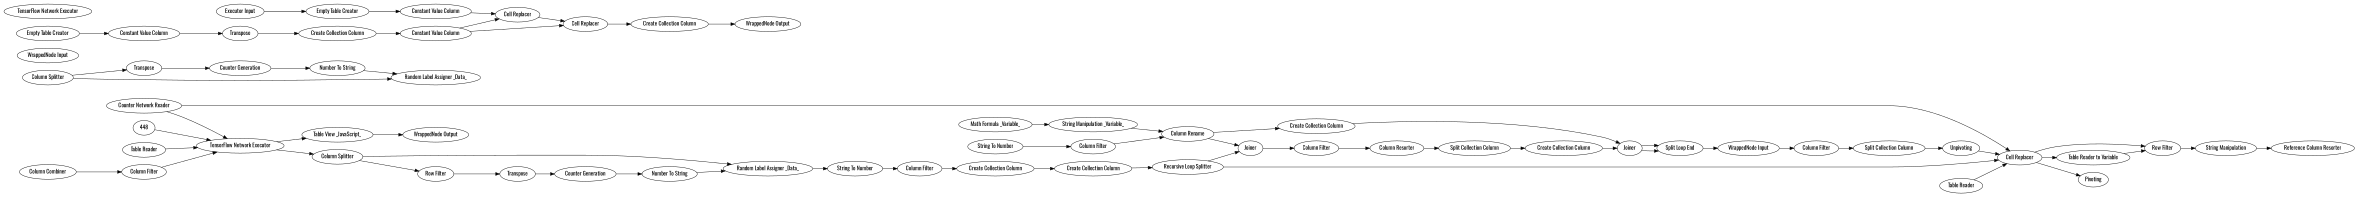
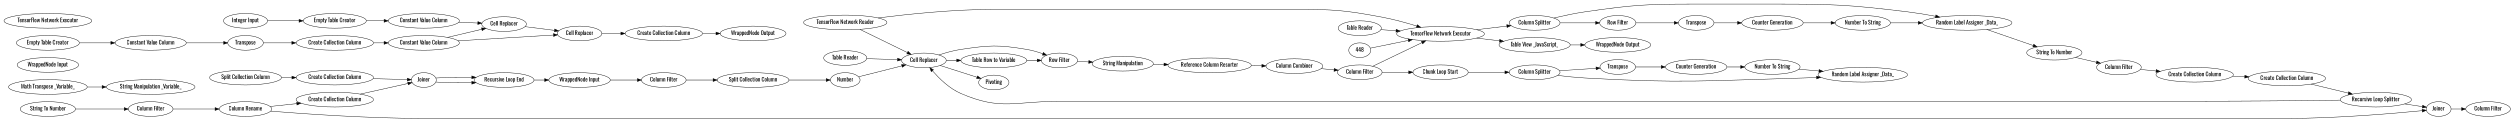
node "Executor Input": label "Executor Input" -> "Integer Input"
edge "Reference Column Resorter" -> "Column Combiner": added
node "Chunk Loop Start": added
node "Counter Network Reader": label "Counter Network Reader" -> "TensorFlow Network Reader"
node "Math Formula _Variable_": label "Math Formula _Variable_" -> "Math Transpose _Variable_"
edge "String Manipulation _Variable_" -> "Column Rename": removed
node "Column Resorter": removed
node "Split Loop End": label "Split Loop End" -> "Recursive Loop End"
node "Unpivoting": label "Unpivoting" -> "Number"
node "Table Reader to Variable": label "Table Reader to Variable" -> "Table Row to Variable"
